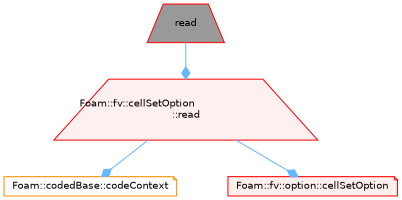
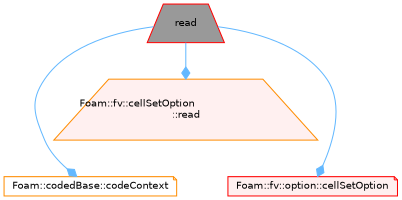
node "Foam::fv::cellSetOption ::read": color red -> darkorange
edge "Foam::fv::cellSetOption ::read" -> "Foam::codedBase::codeContext": now "read" -> "Foam::codedBase::codeContext"
edge "Foam::fv::cellSetOption ::read" -> "Foam::fv::option::cellSetOption": now "read" -> "Foam::fv::option::cellSetOption"
